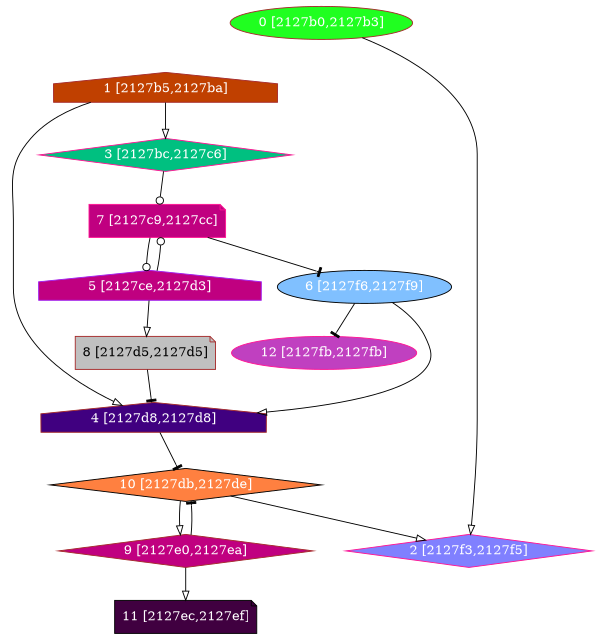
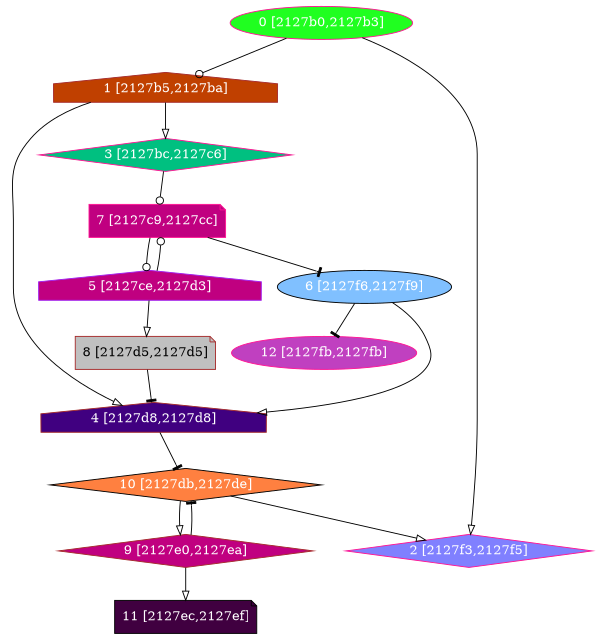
node "0 [2127b0,2127b3]": color brown -> deeppink
edge "0 [2127b0,2127b3]" -> "1 [2127b5,2127ba]": added
